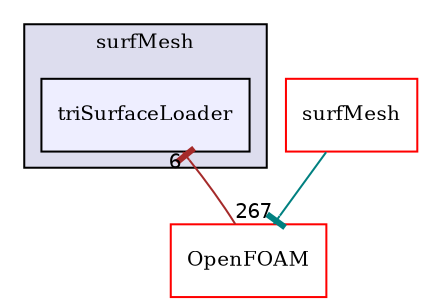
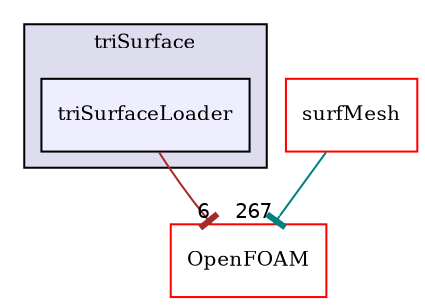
cluster "surfMesh": label "surfMesh" -> "triSurface"
edge "OpenFOAM" -> "triSurfaceLoader": reversed
